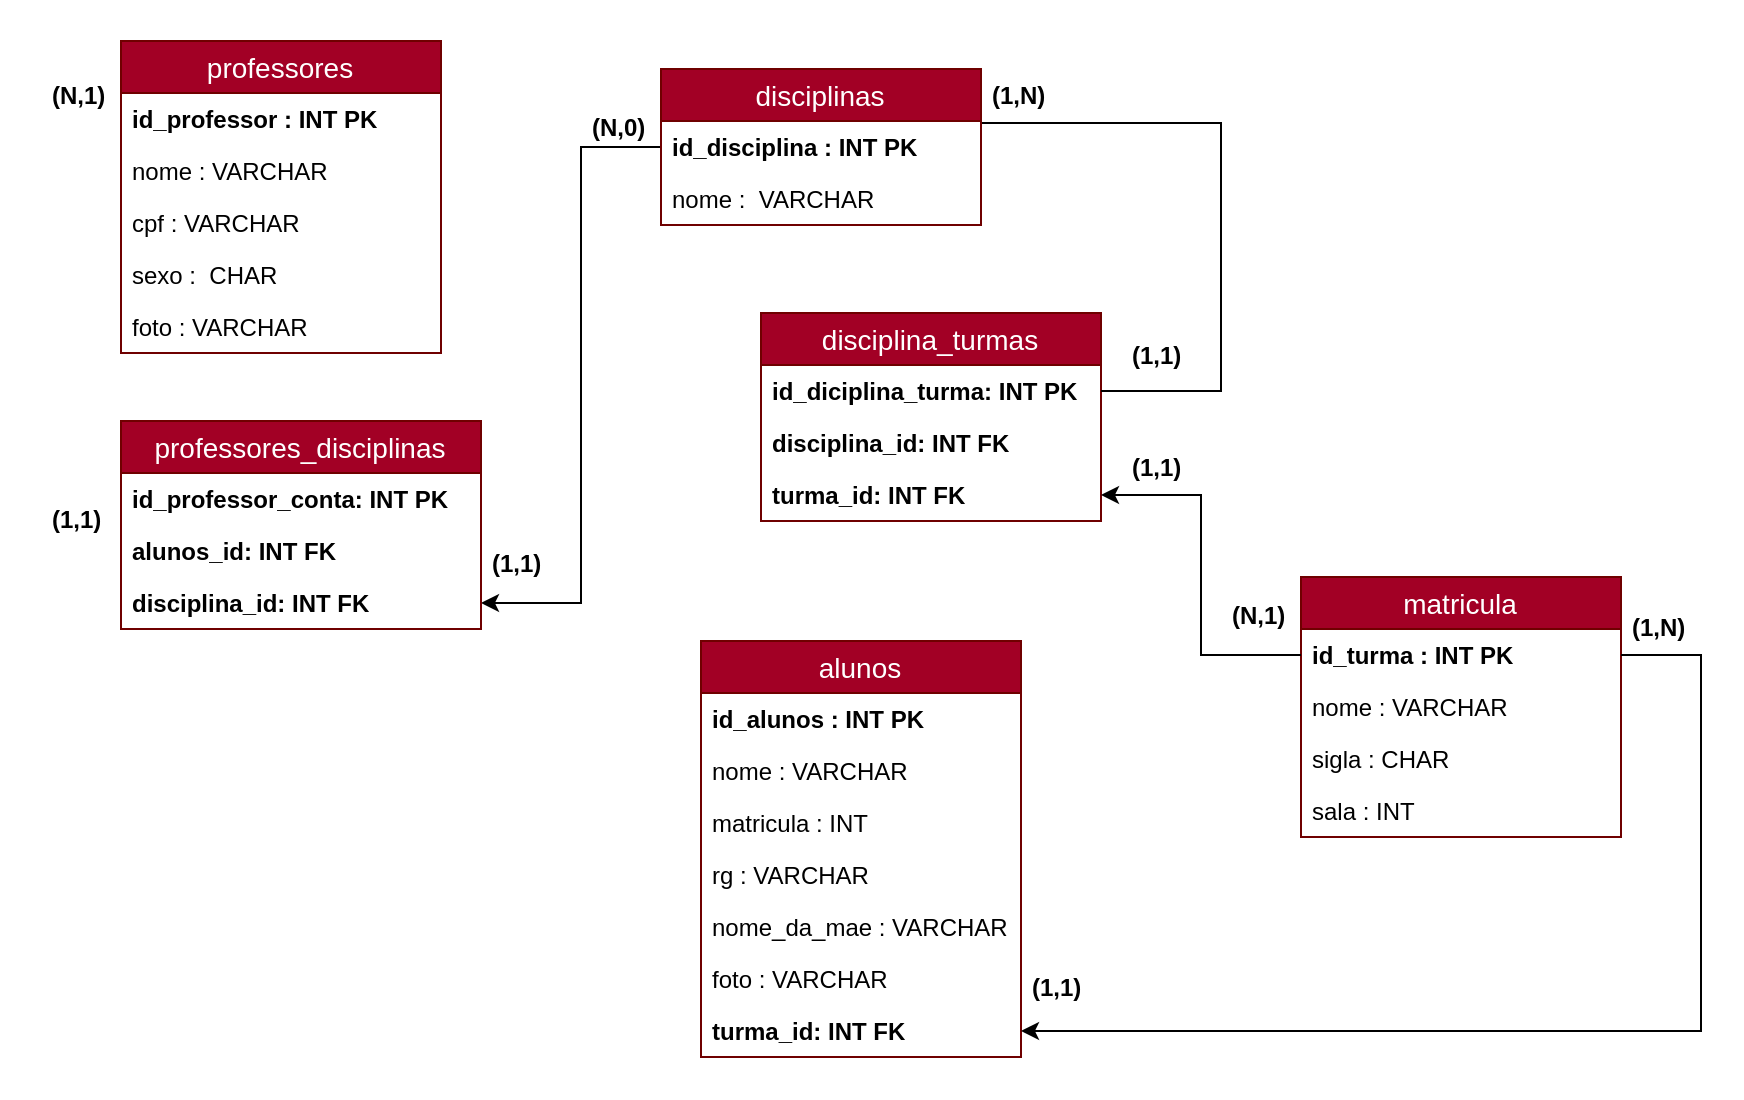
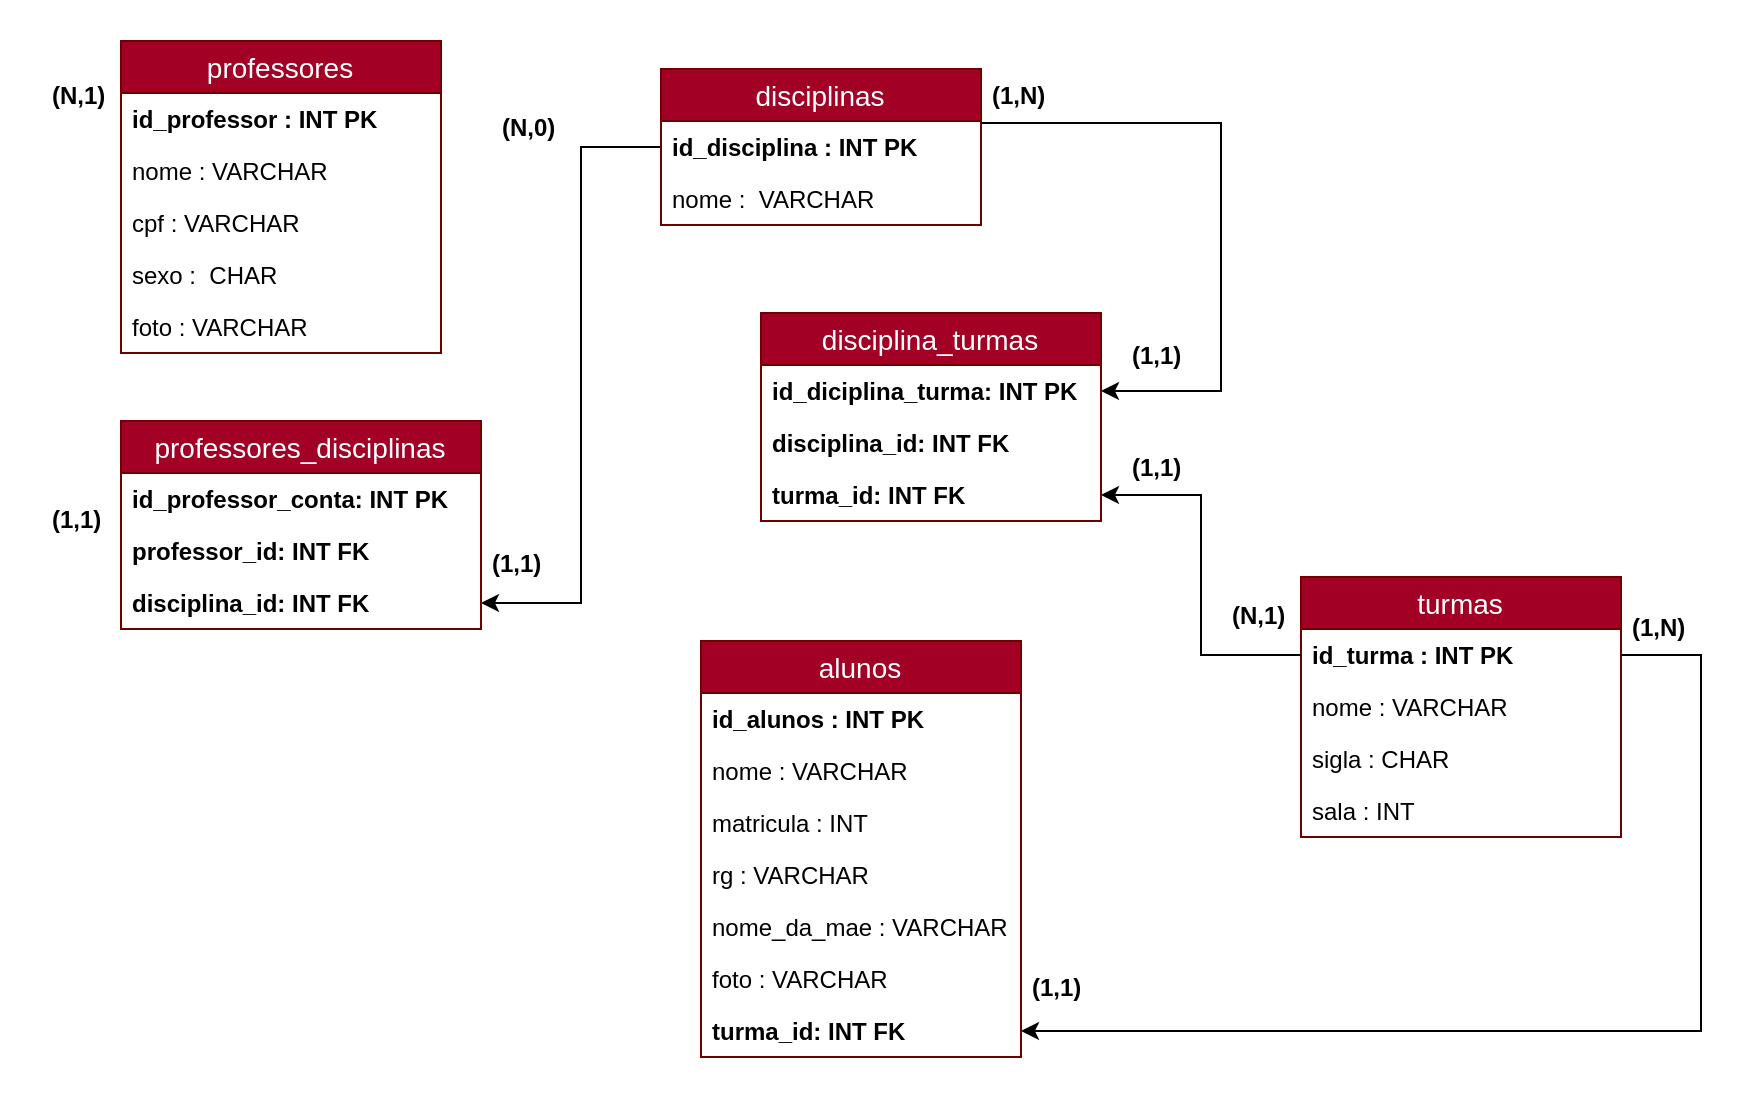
node "(N,0)": moved (621, 127) -> (531, 127)
edge "id_disciplina : INT PK" -- "id_diciplina_turma: INT PK": arrowhead none -> classic
node "alunos_id: INT FK": label "alunos_id: INT FK" -> "professor_id: INT FK"
node "matricula": label "matricula" -> "turmas"
